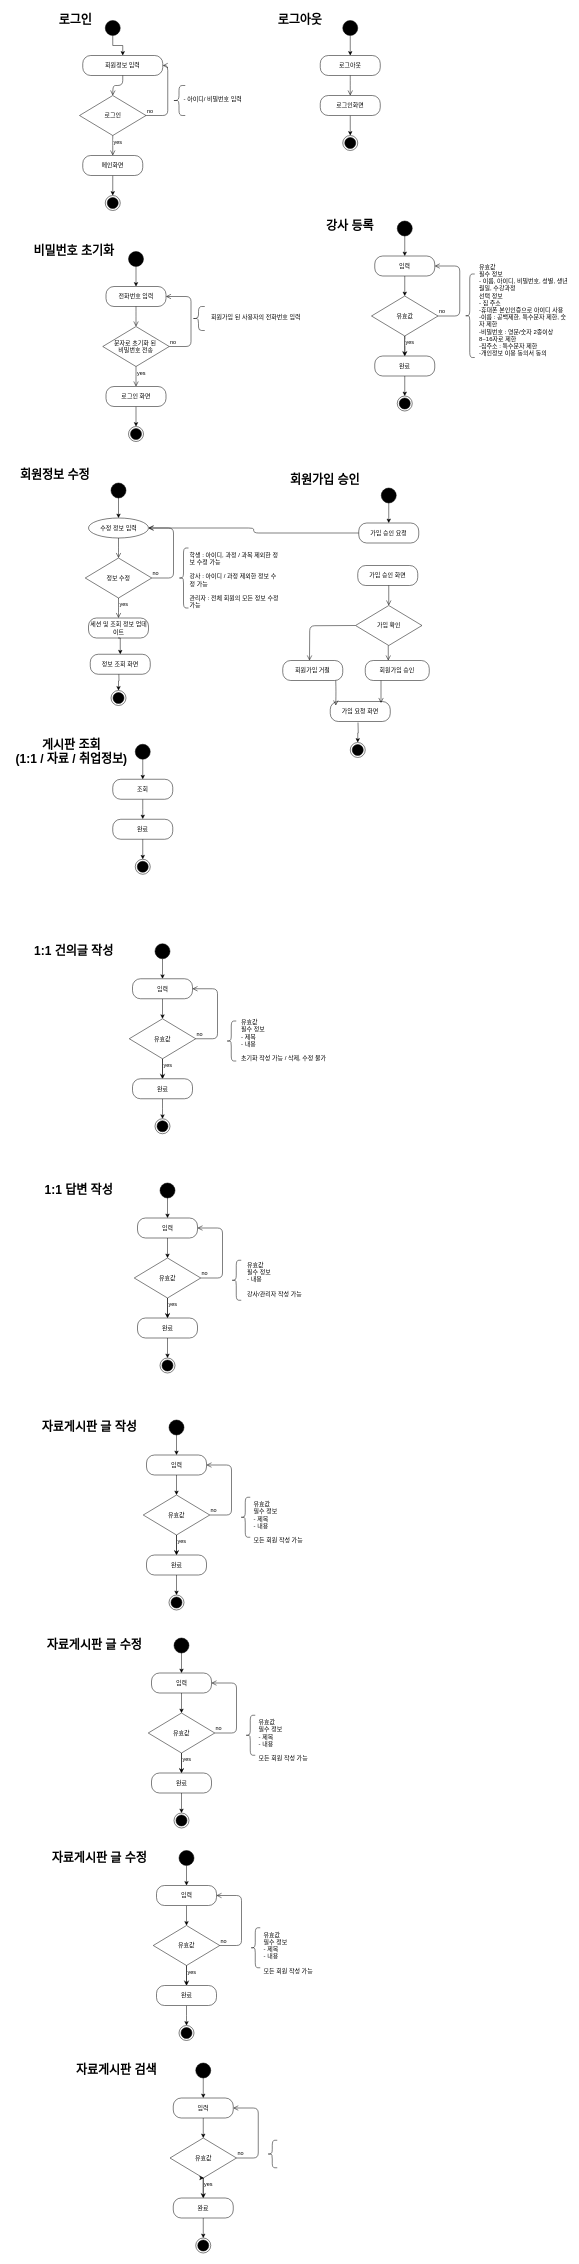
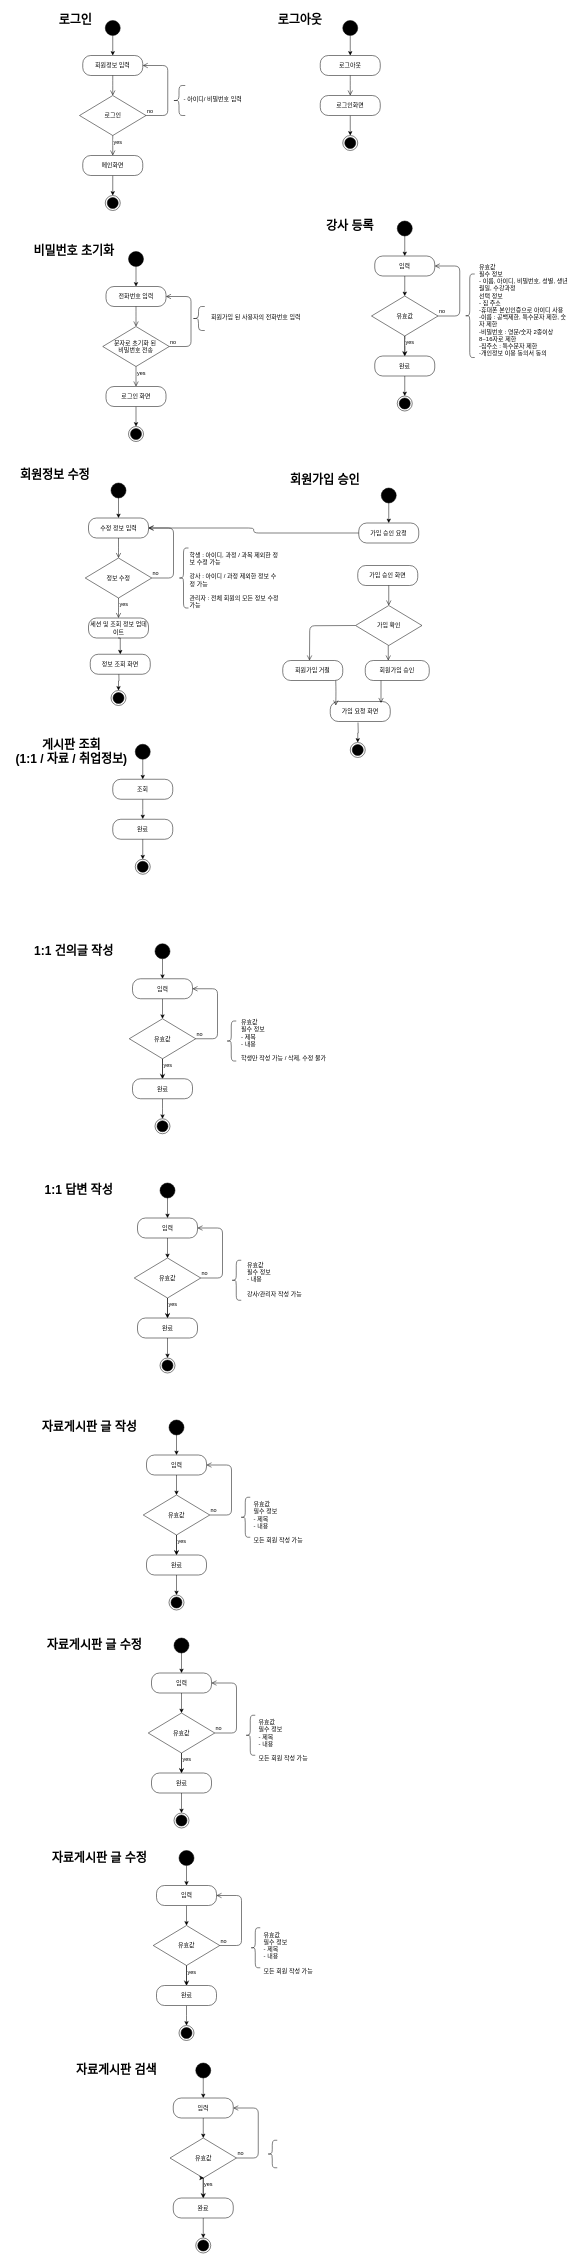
node "회원정보 입력": size 80x20 -> 60x20
node "수정 정보 입력": shape ellipse -> rounded rectangle
node "유효값 필수 정보 - 제목 - 내용 초기화 작성 가능 / 삭제, 수정 불가": label "유효값 필수 정보 - 제목 - 내용 초기화 작성 가능 / 삭제, 수정 불가" -> "유효값 필수 정보 - 제목 - 내용 학생만 작성 가능 / 삭제, 수정 불가"
